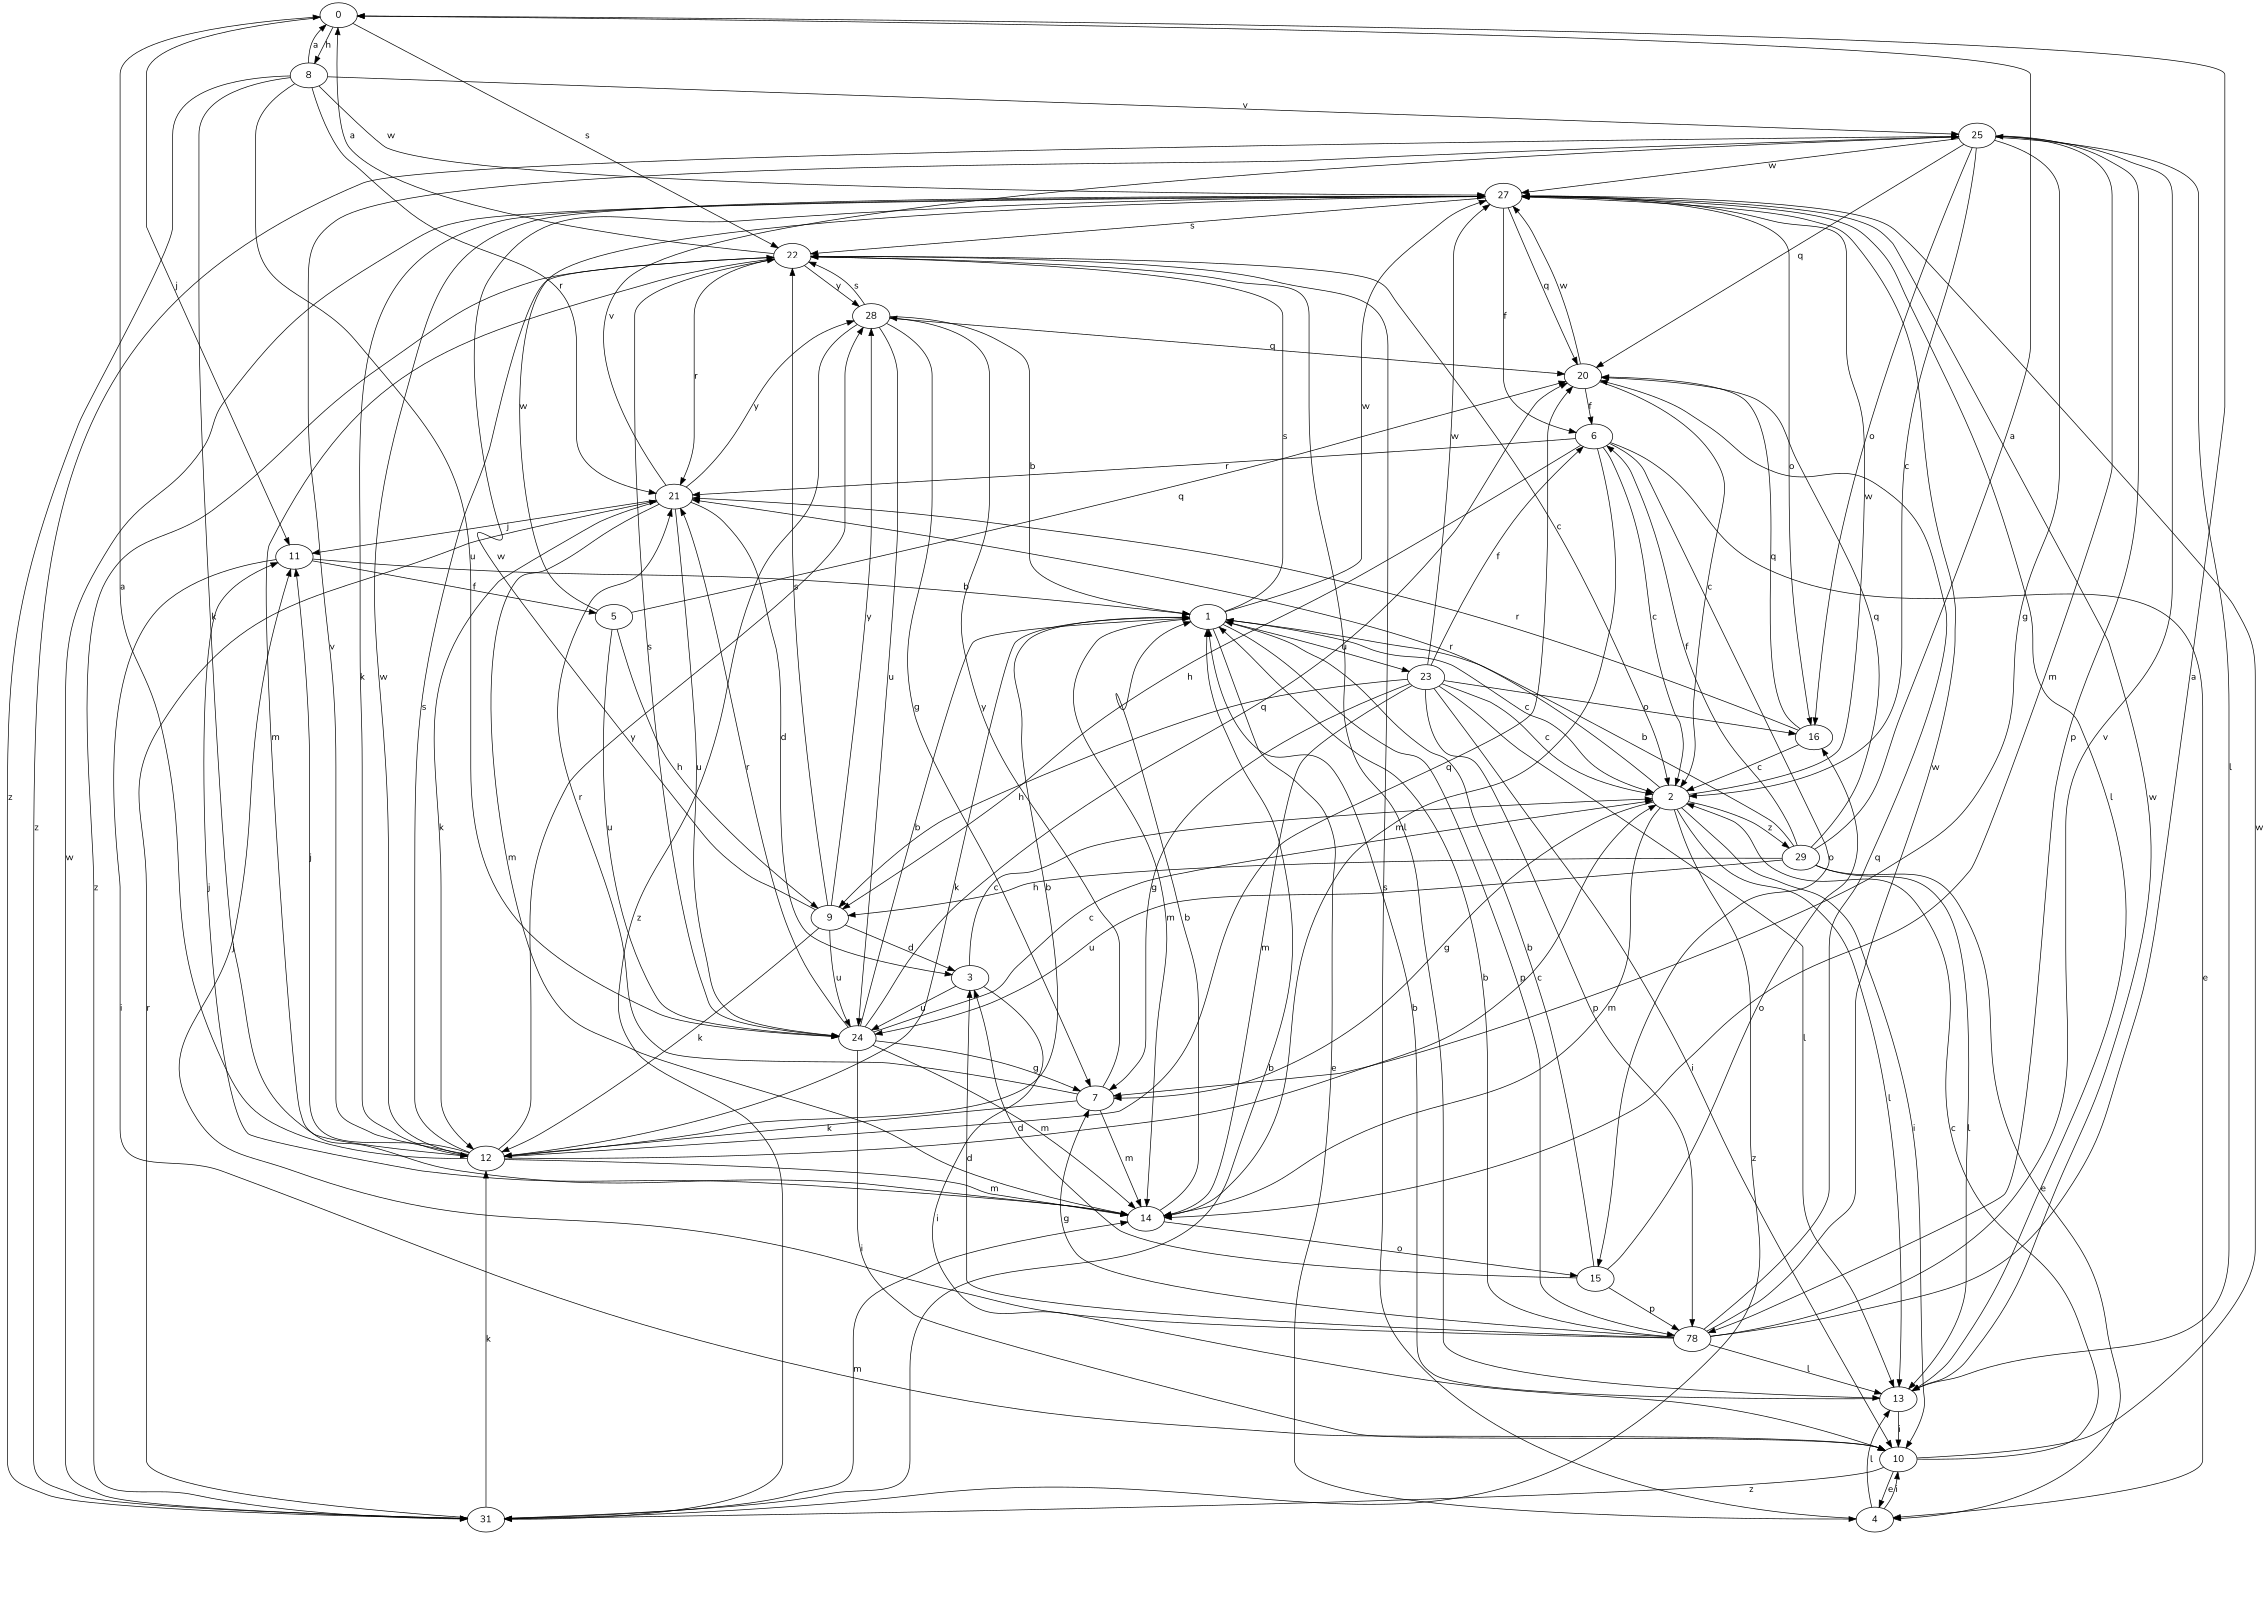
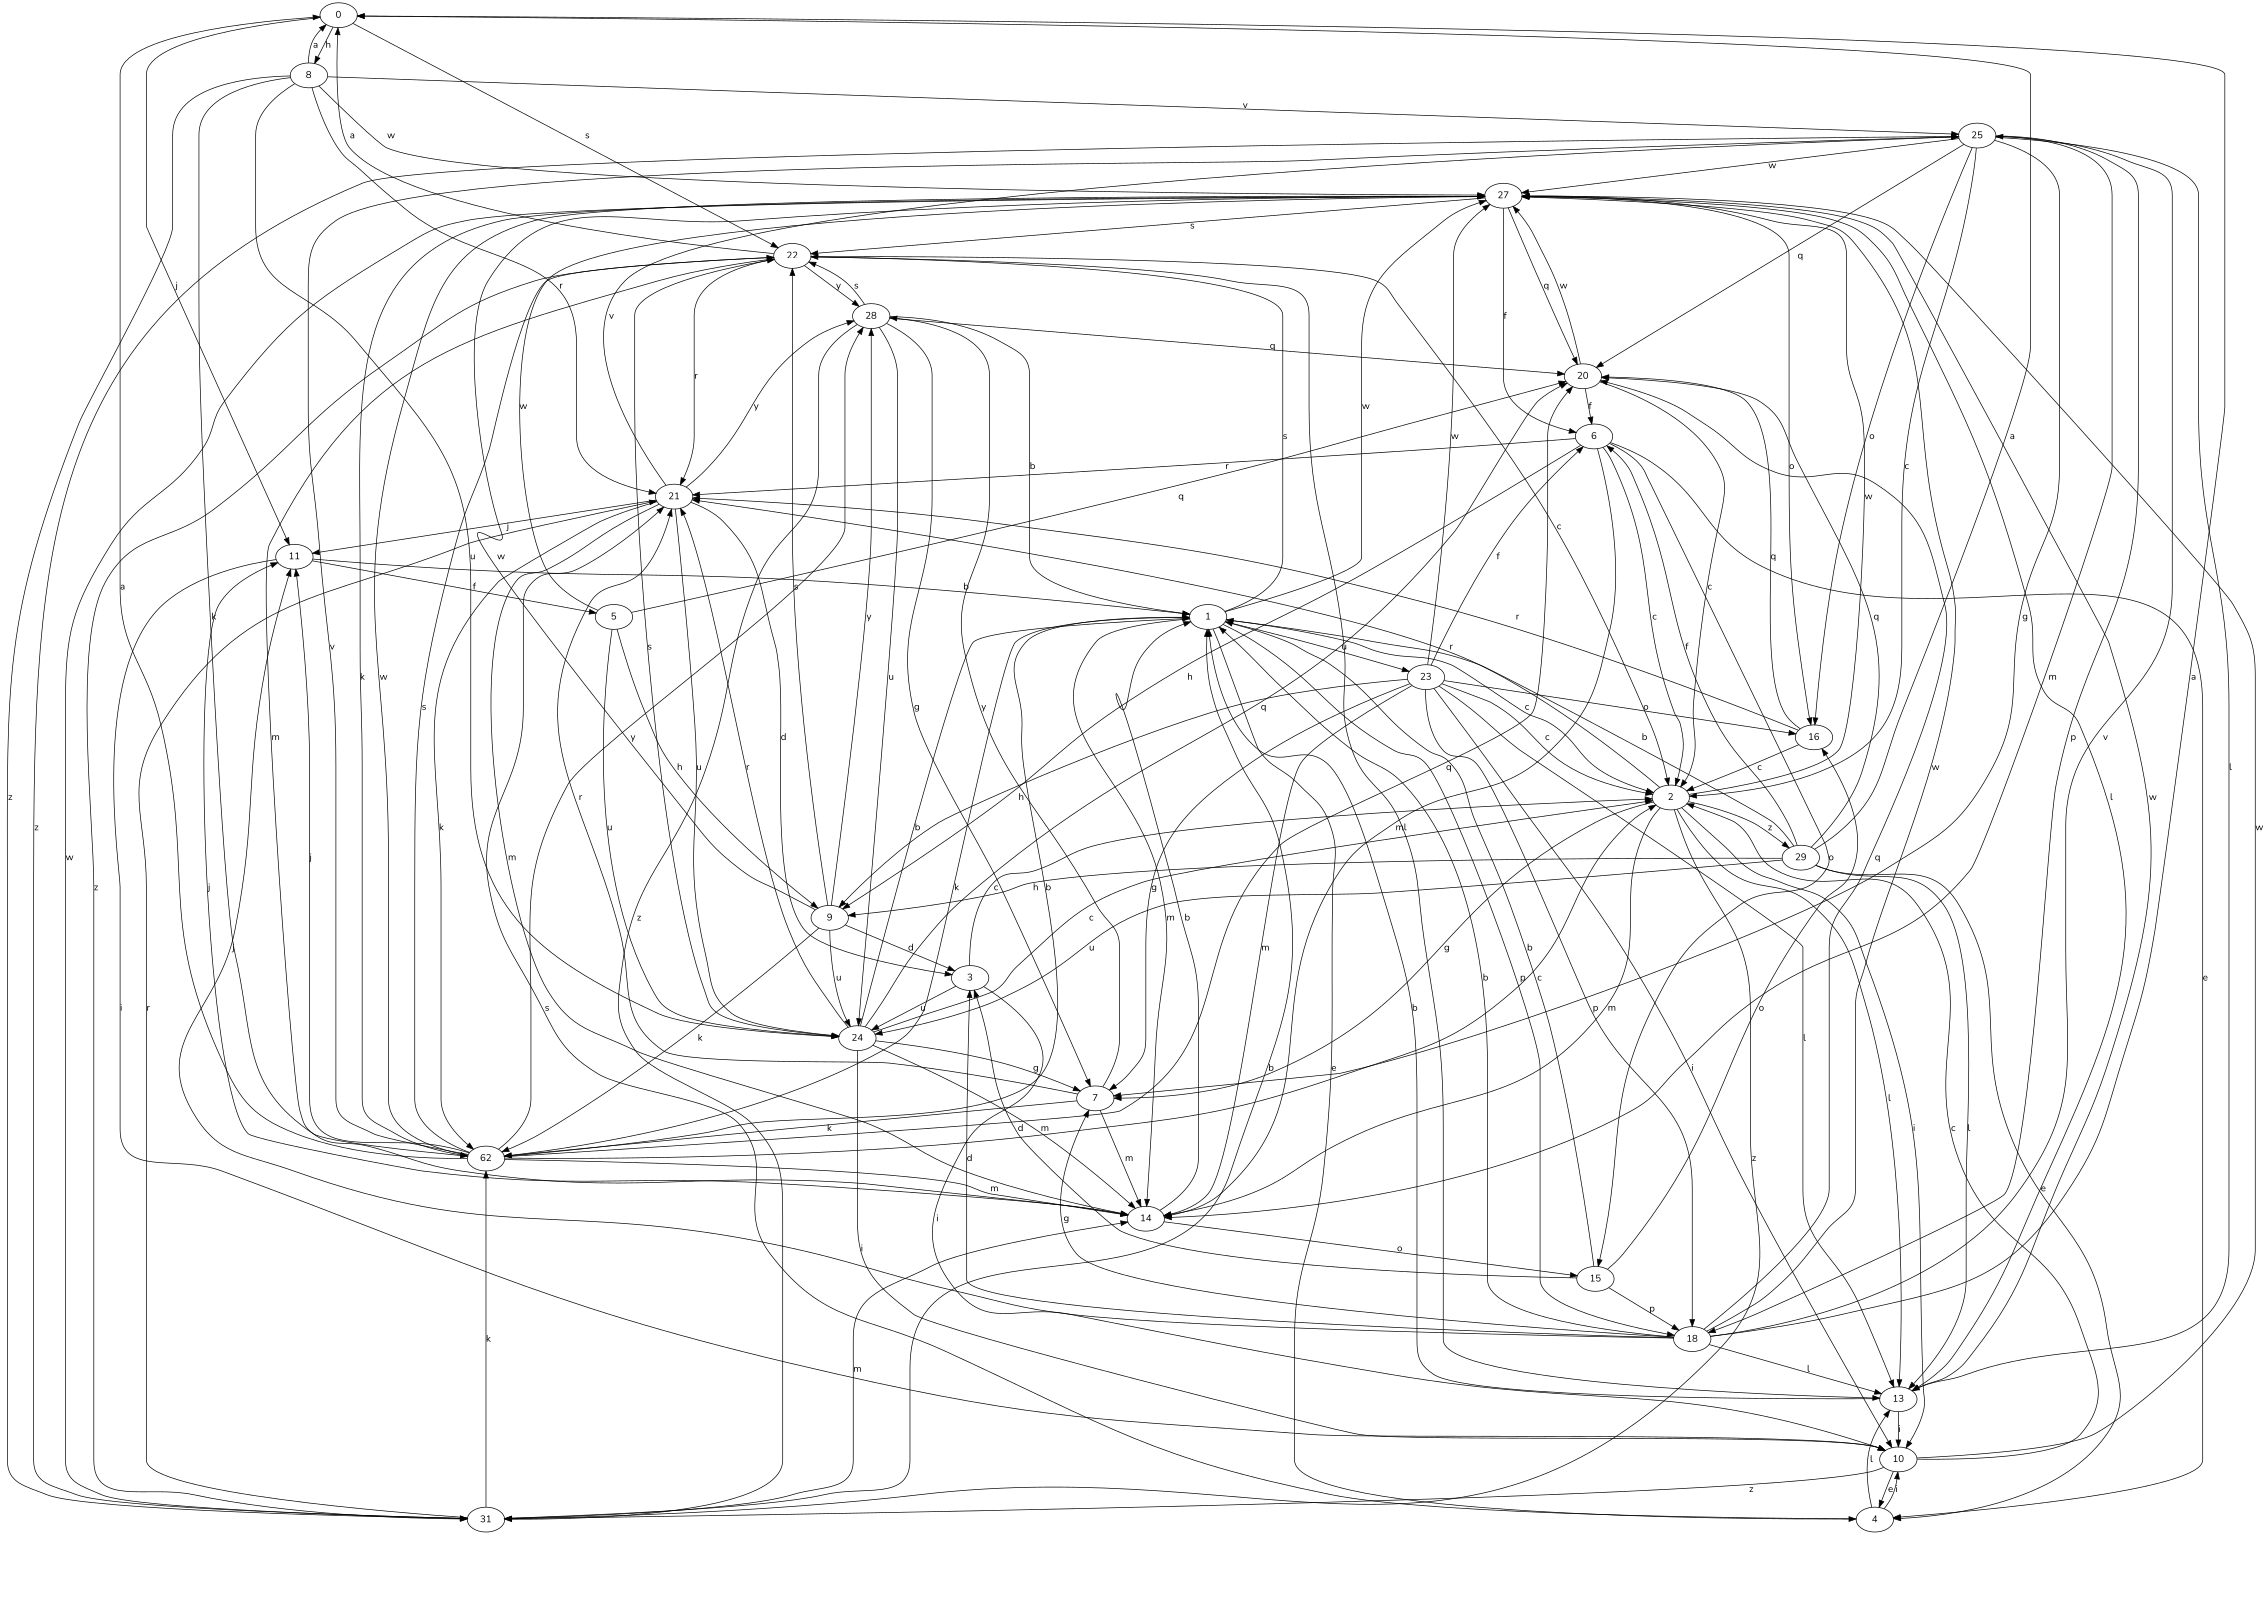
edge "4" -> "22": now "4" -> "21"
node "12": label "12" -> "62"
node "78": label "78" -> "18"
